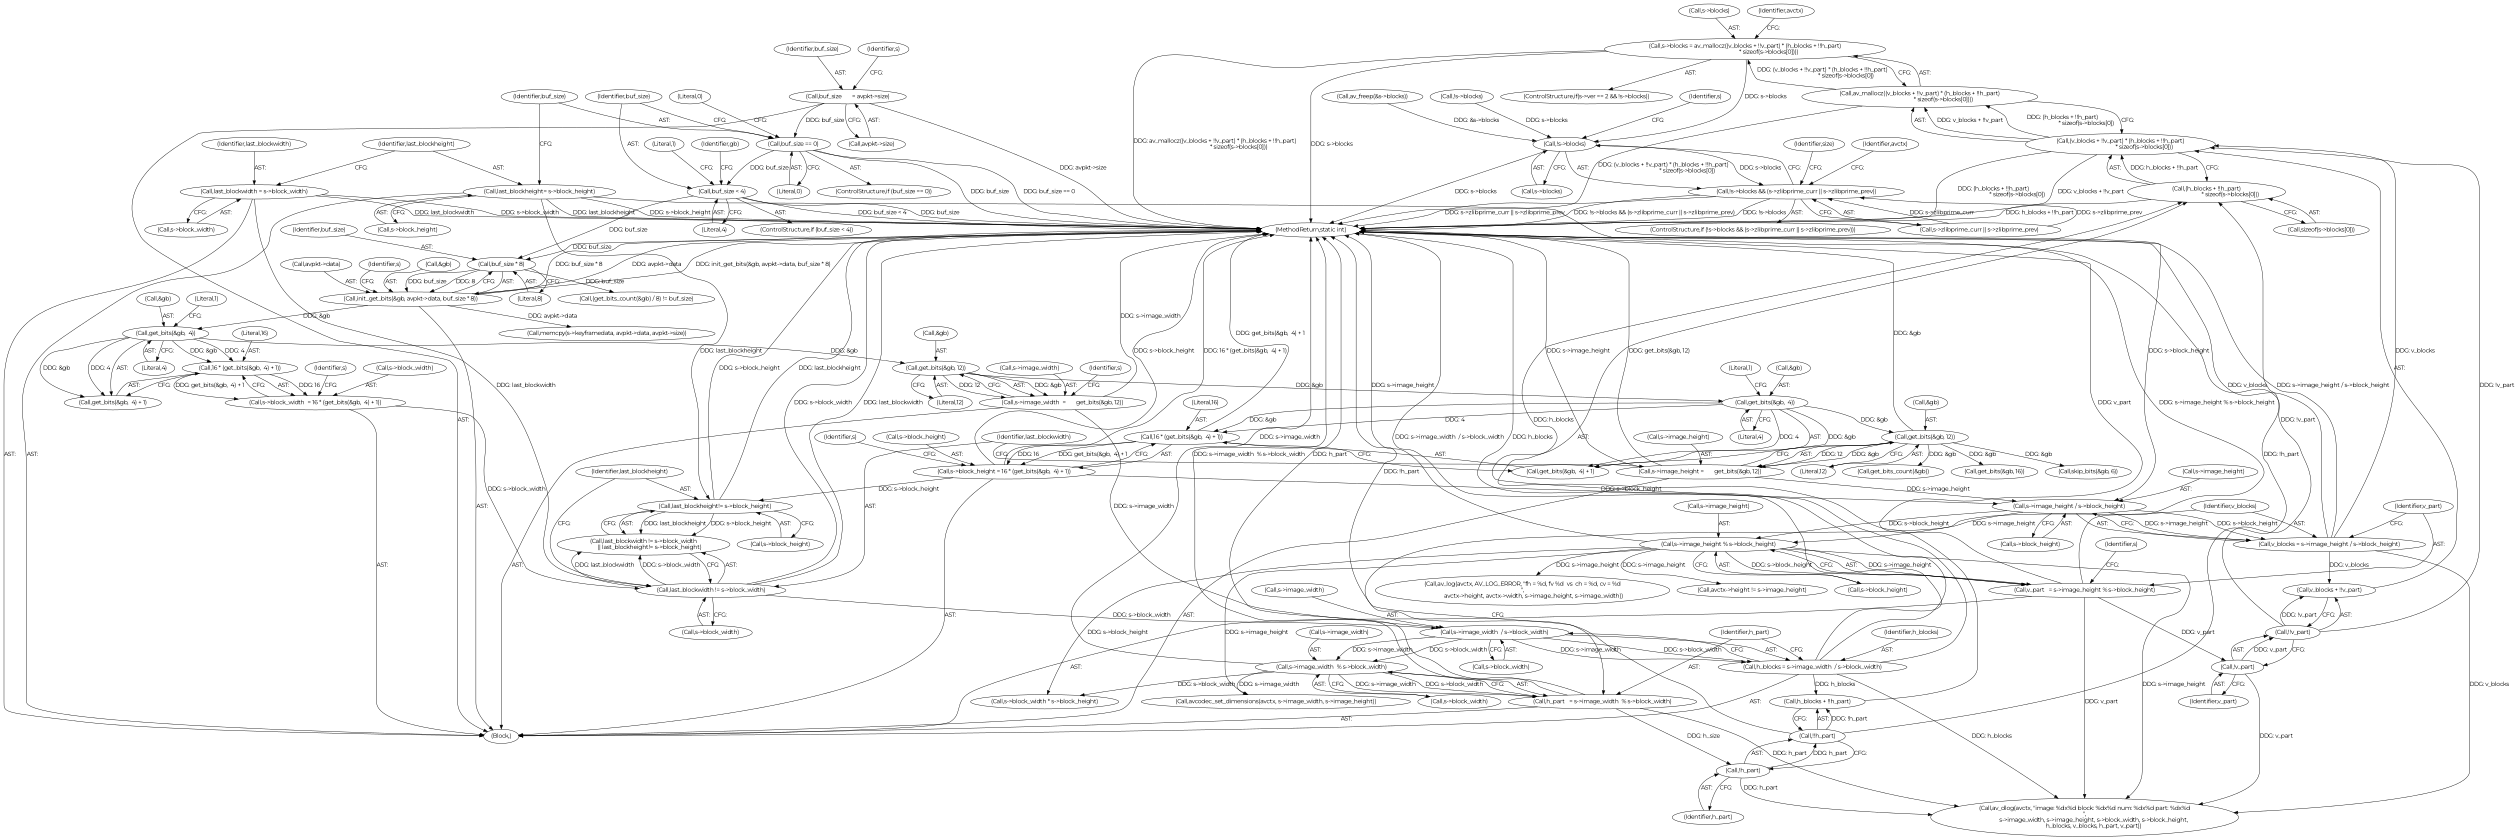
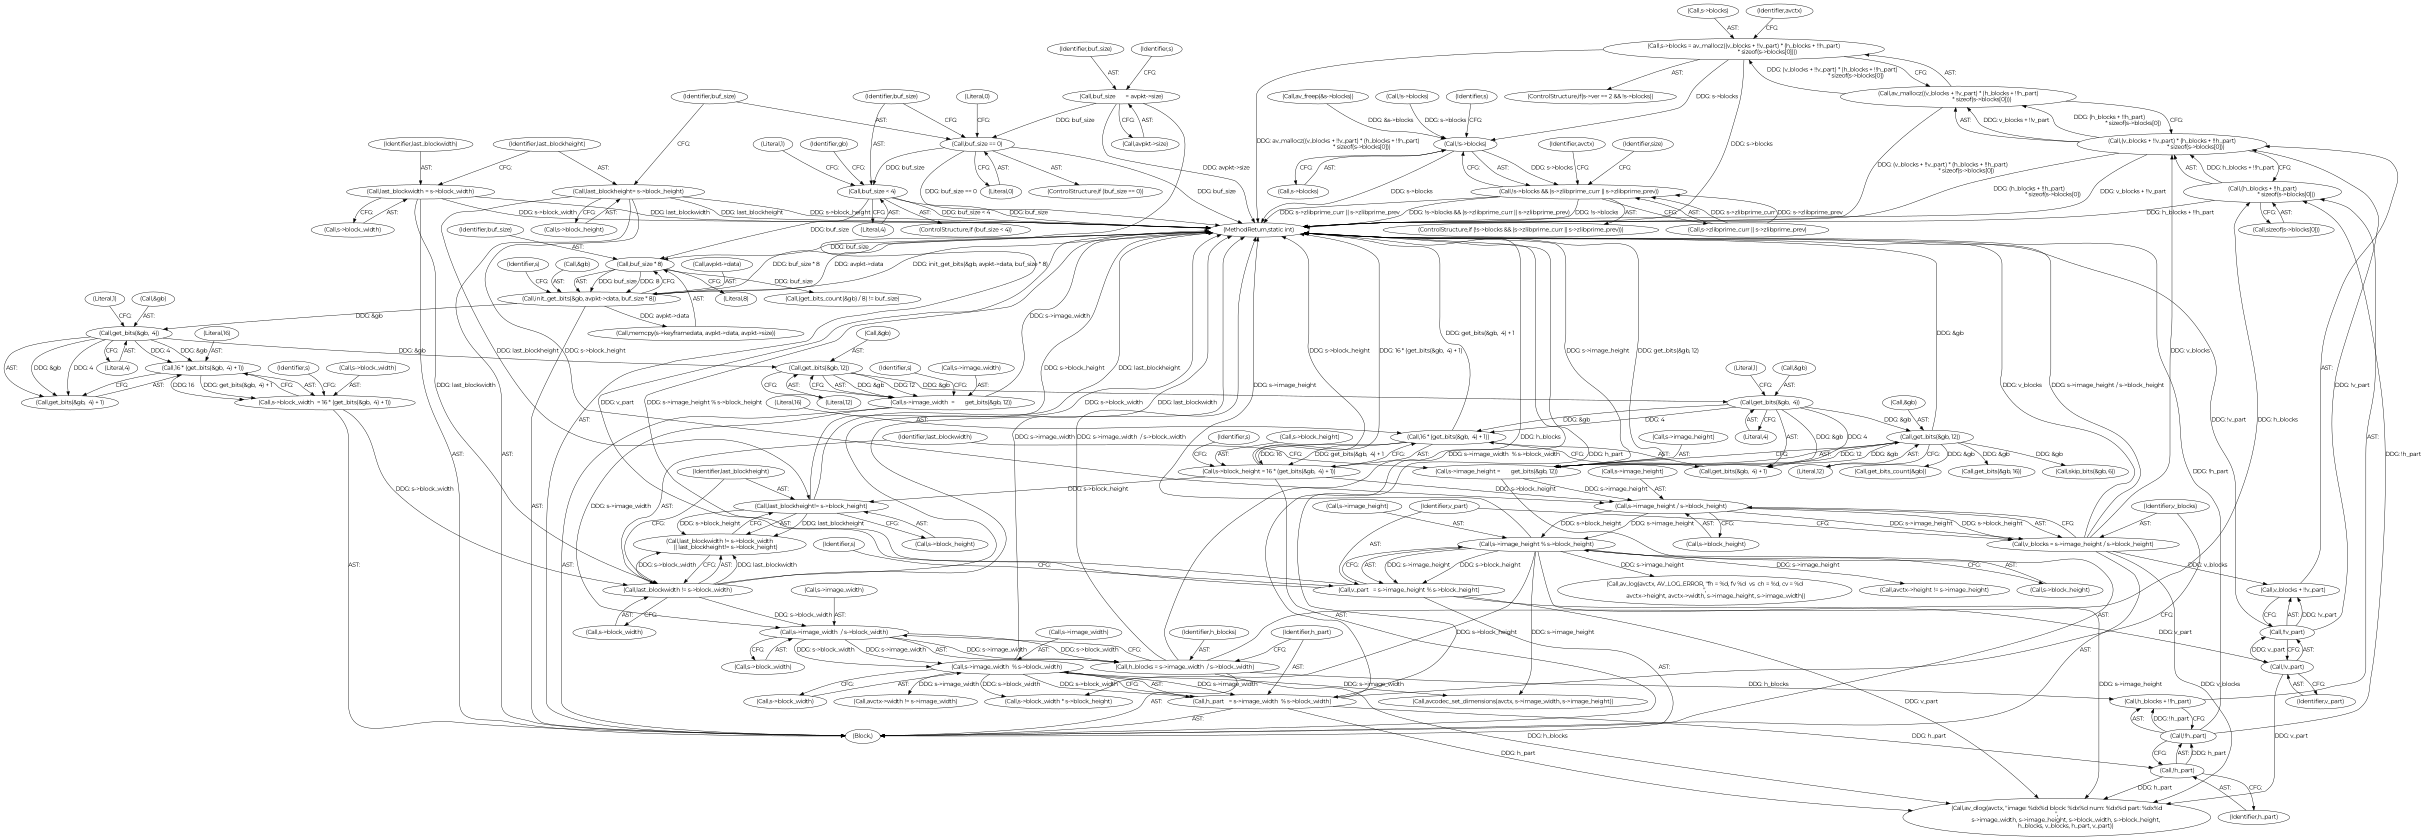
edge "(Literal,8)" -> "(Call,buf_size * 8)": now "(Call,memcpy(s->keyframedata, avpkt->data, avpkt->size))" -> "(Call,buf_size * 8)"
node "(Call,avctx->width != s->image_width)": added
edge "(Call,v_blocks = s->image_height / s->block_height)" -> "(Block,)": added, label "AST:"
edge "(Call,h_part   = s->image_width  % s->block_width)" -> "(Call,!h_part)": label "DDG: h_size" -> "DDG: h_part"
